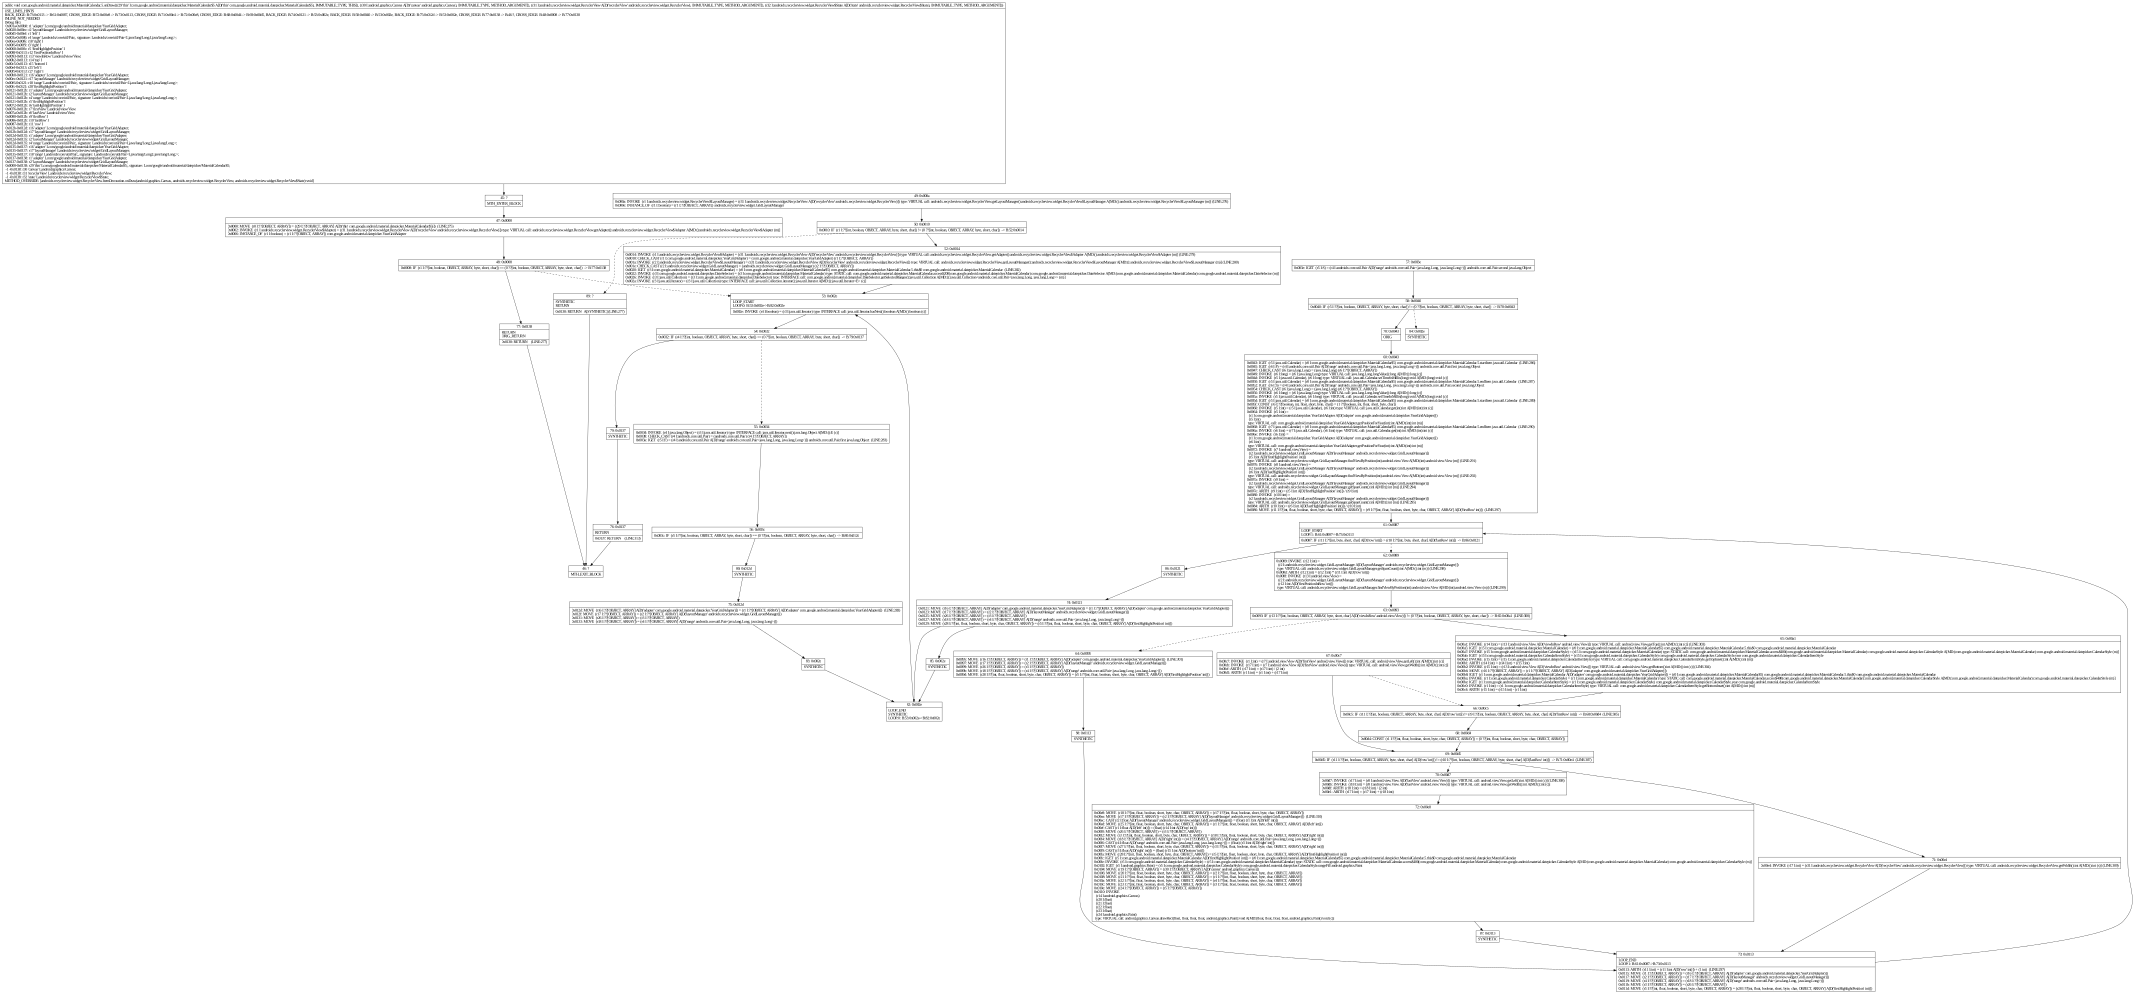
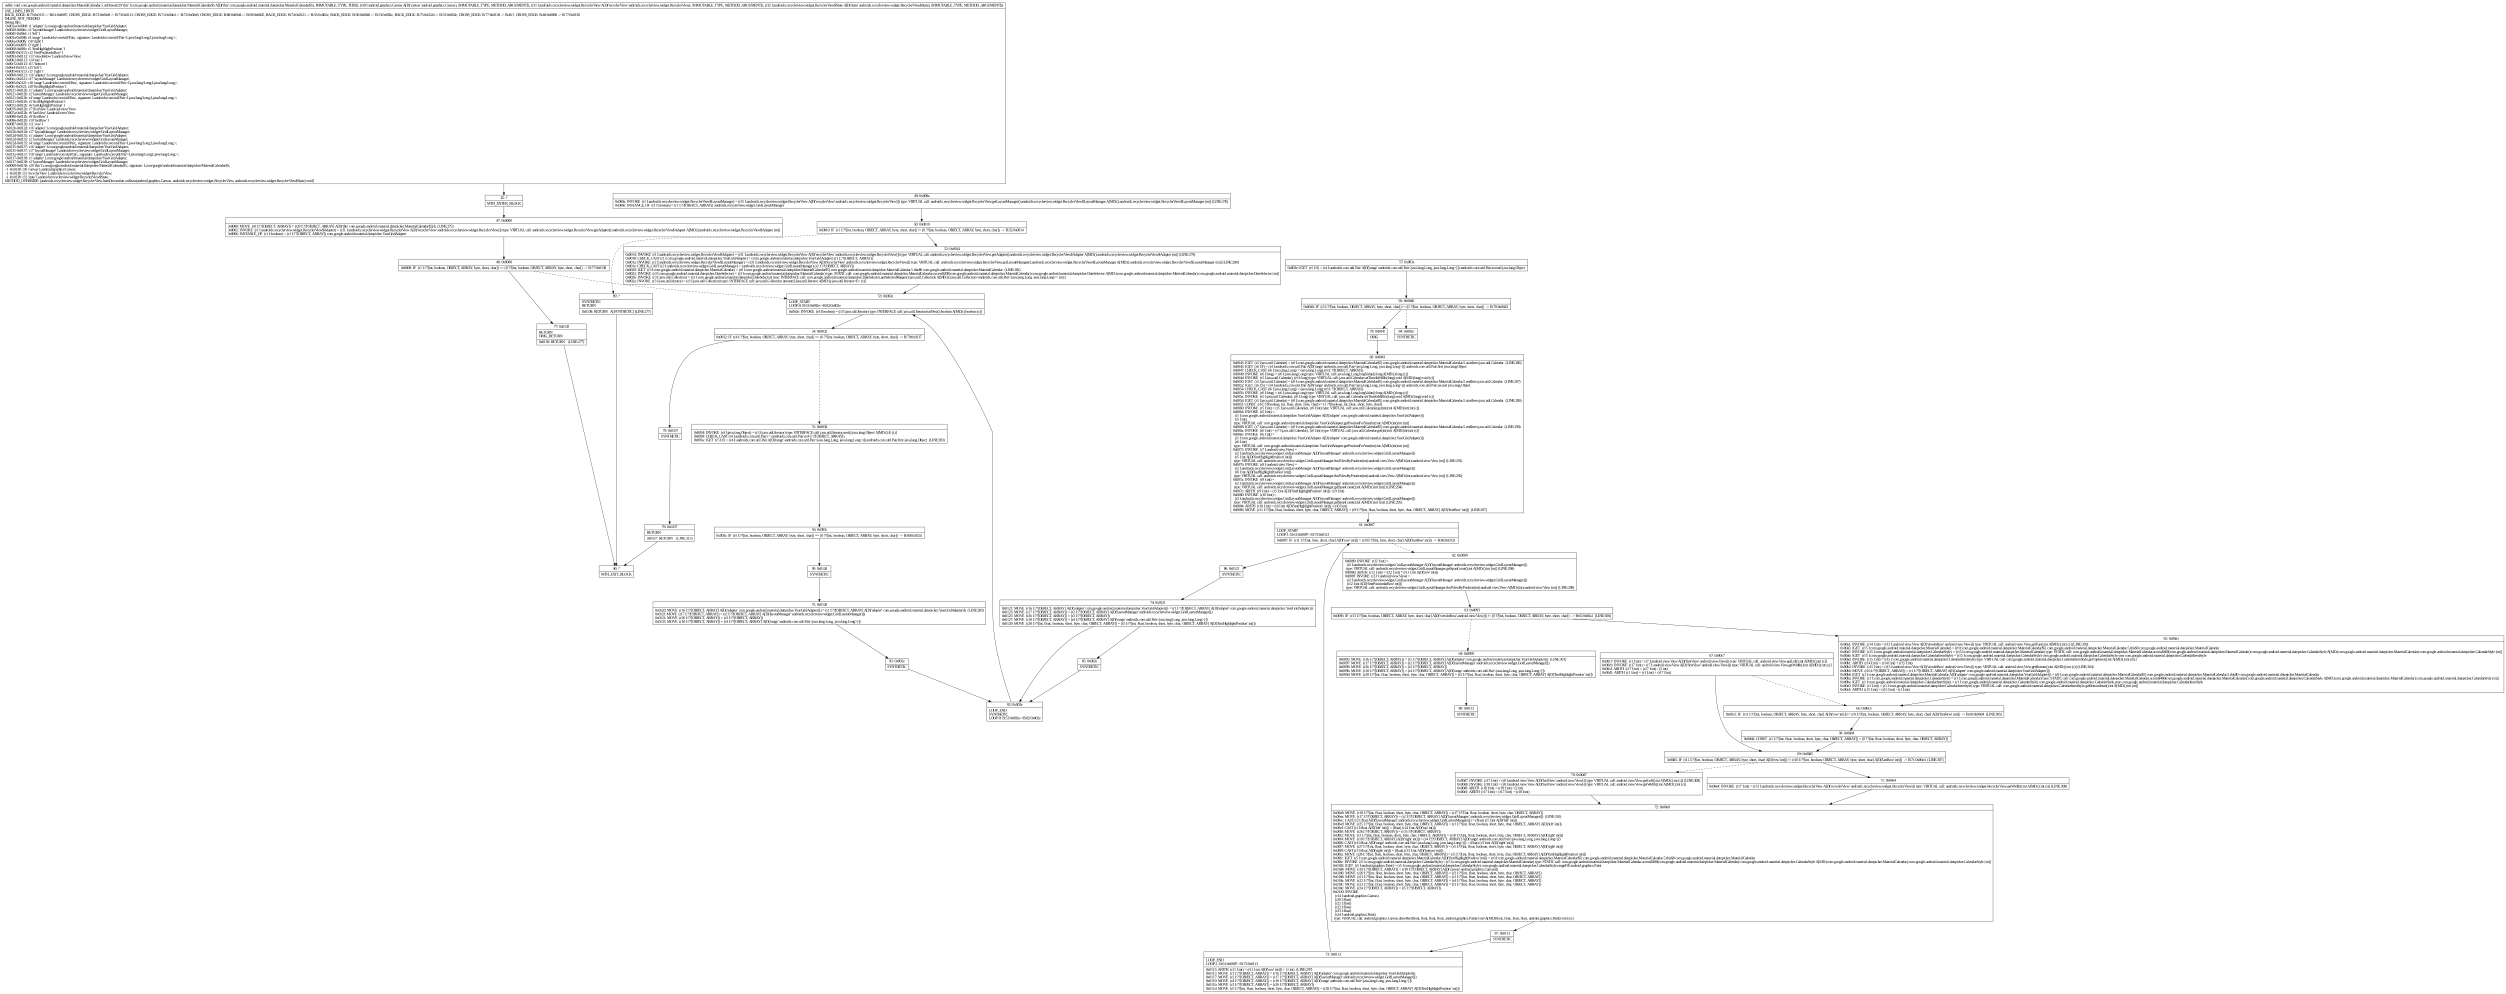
edge "71: 0x00e4" -> "73: 0x0113": now "71: 0x00e4" -> "72: 0x00e8"
edge "88: 0x0113" -> "73: 0x0113": removed
